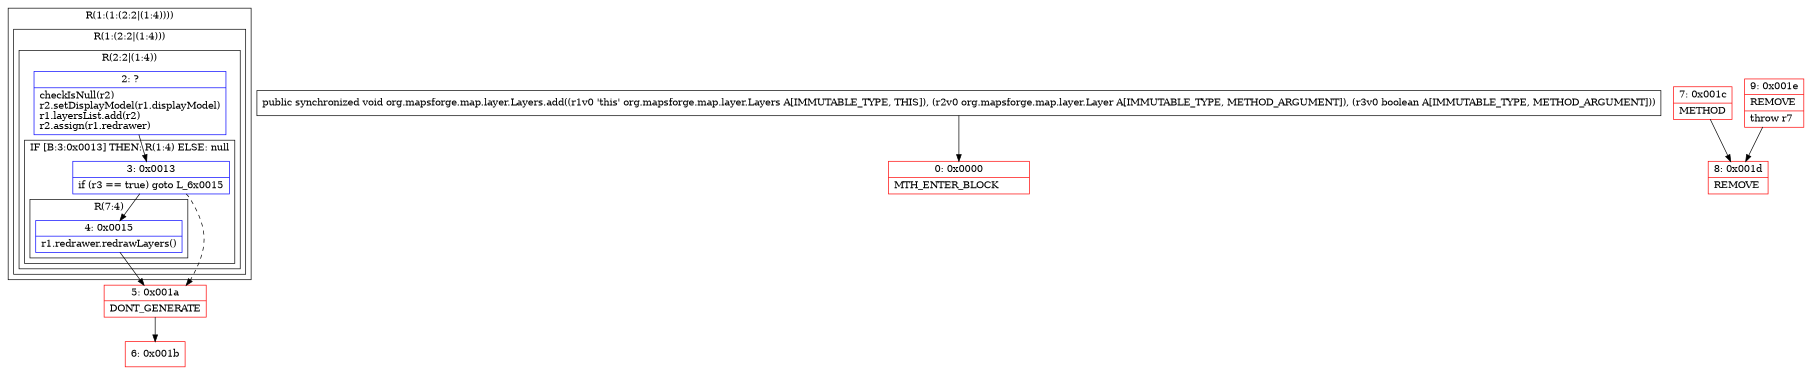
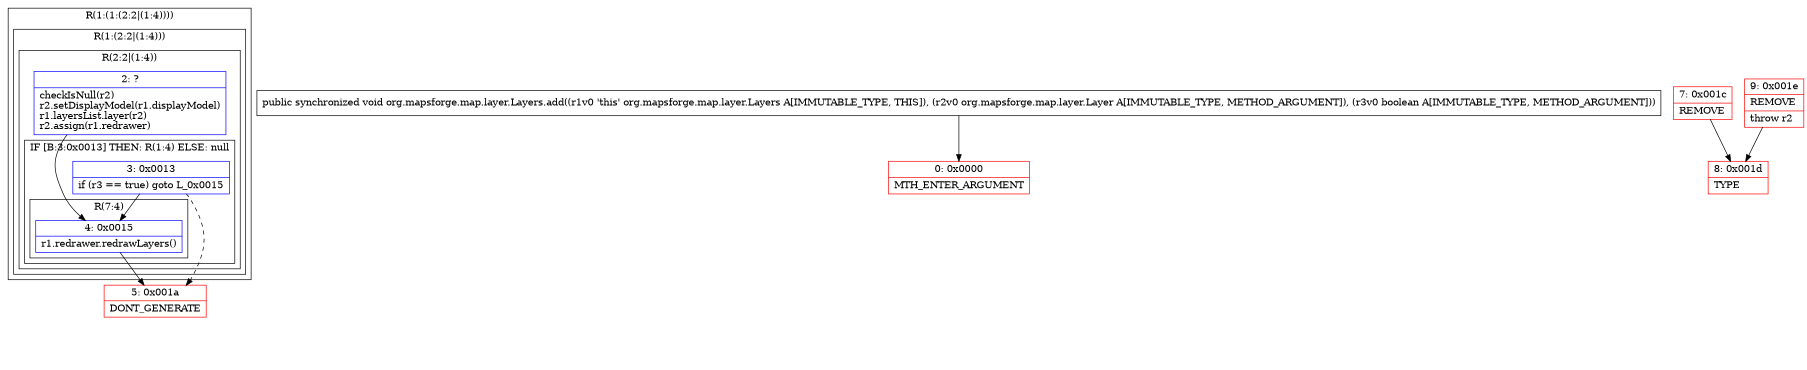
node "7: 0x001c": text "METHOD" -> "REMOVE"
node "2: ?": text "r1.layersList.add(r2)" -> "r1.layersList.layer(r2)"
node "9: 0x001e": text "throw r7" -> "throw r2"
edge "2: ?" -> "3: 0x0013": now "2: ?" -> "4: 0x0015"
node "3: 0x0013": text "if (r3 == true) goto L_6x0015" -> "if (r3 == true) goto L_0x0015"
node "0: 0x0000": text "MTH_ENTER_BLOCK" -> "MTH_ENTER_ARGUMENT"
node "8: 0x001d": text "REMOVE" -> "TYPE"
node "6: 0x001b": removed
